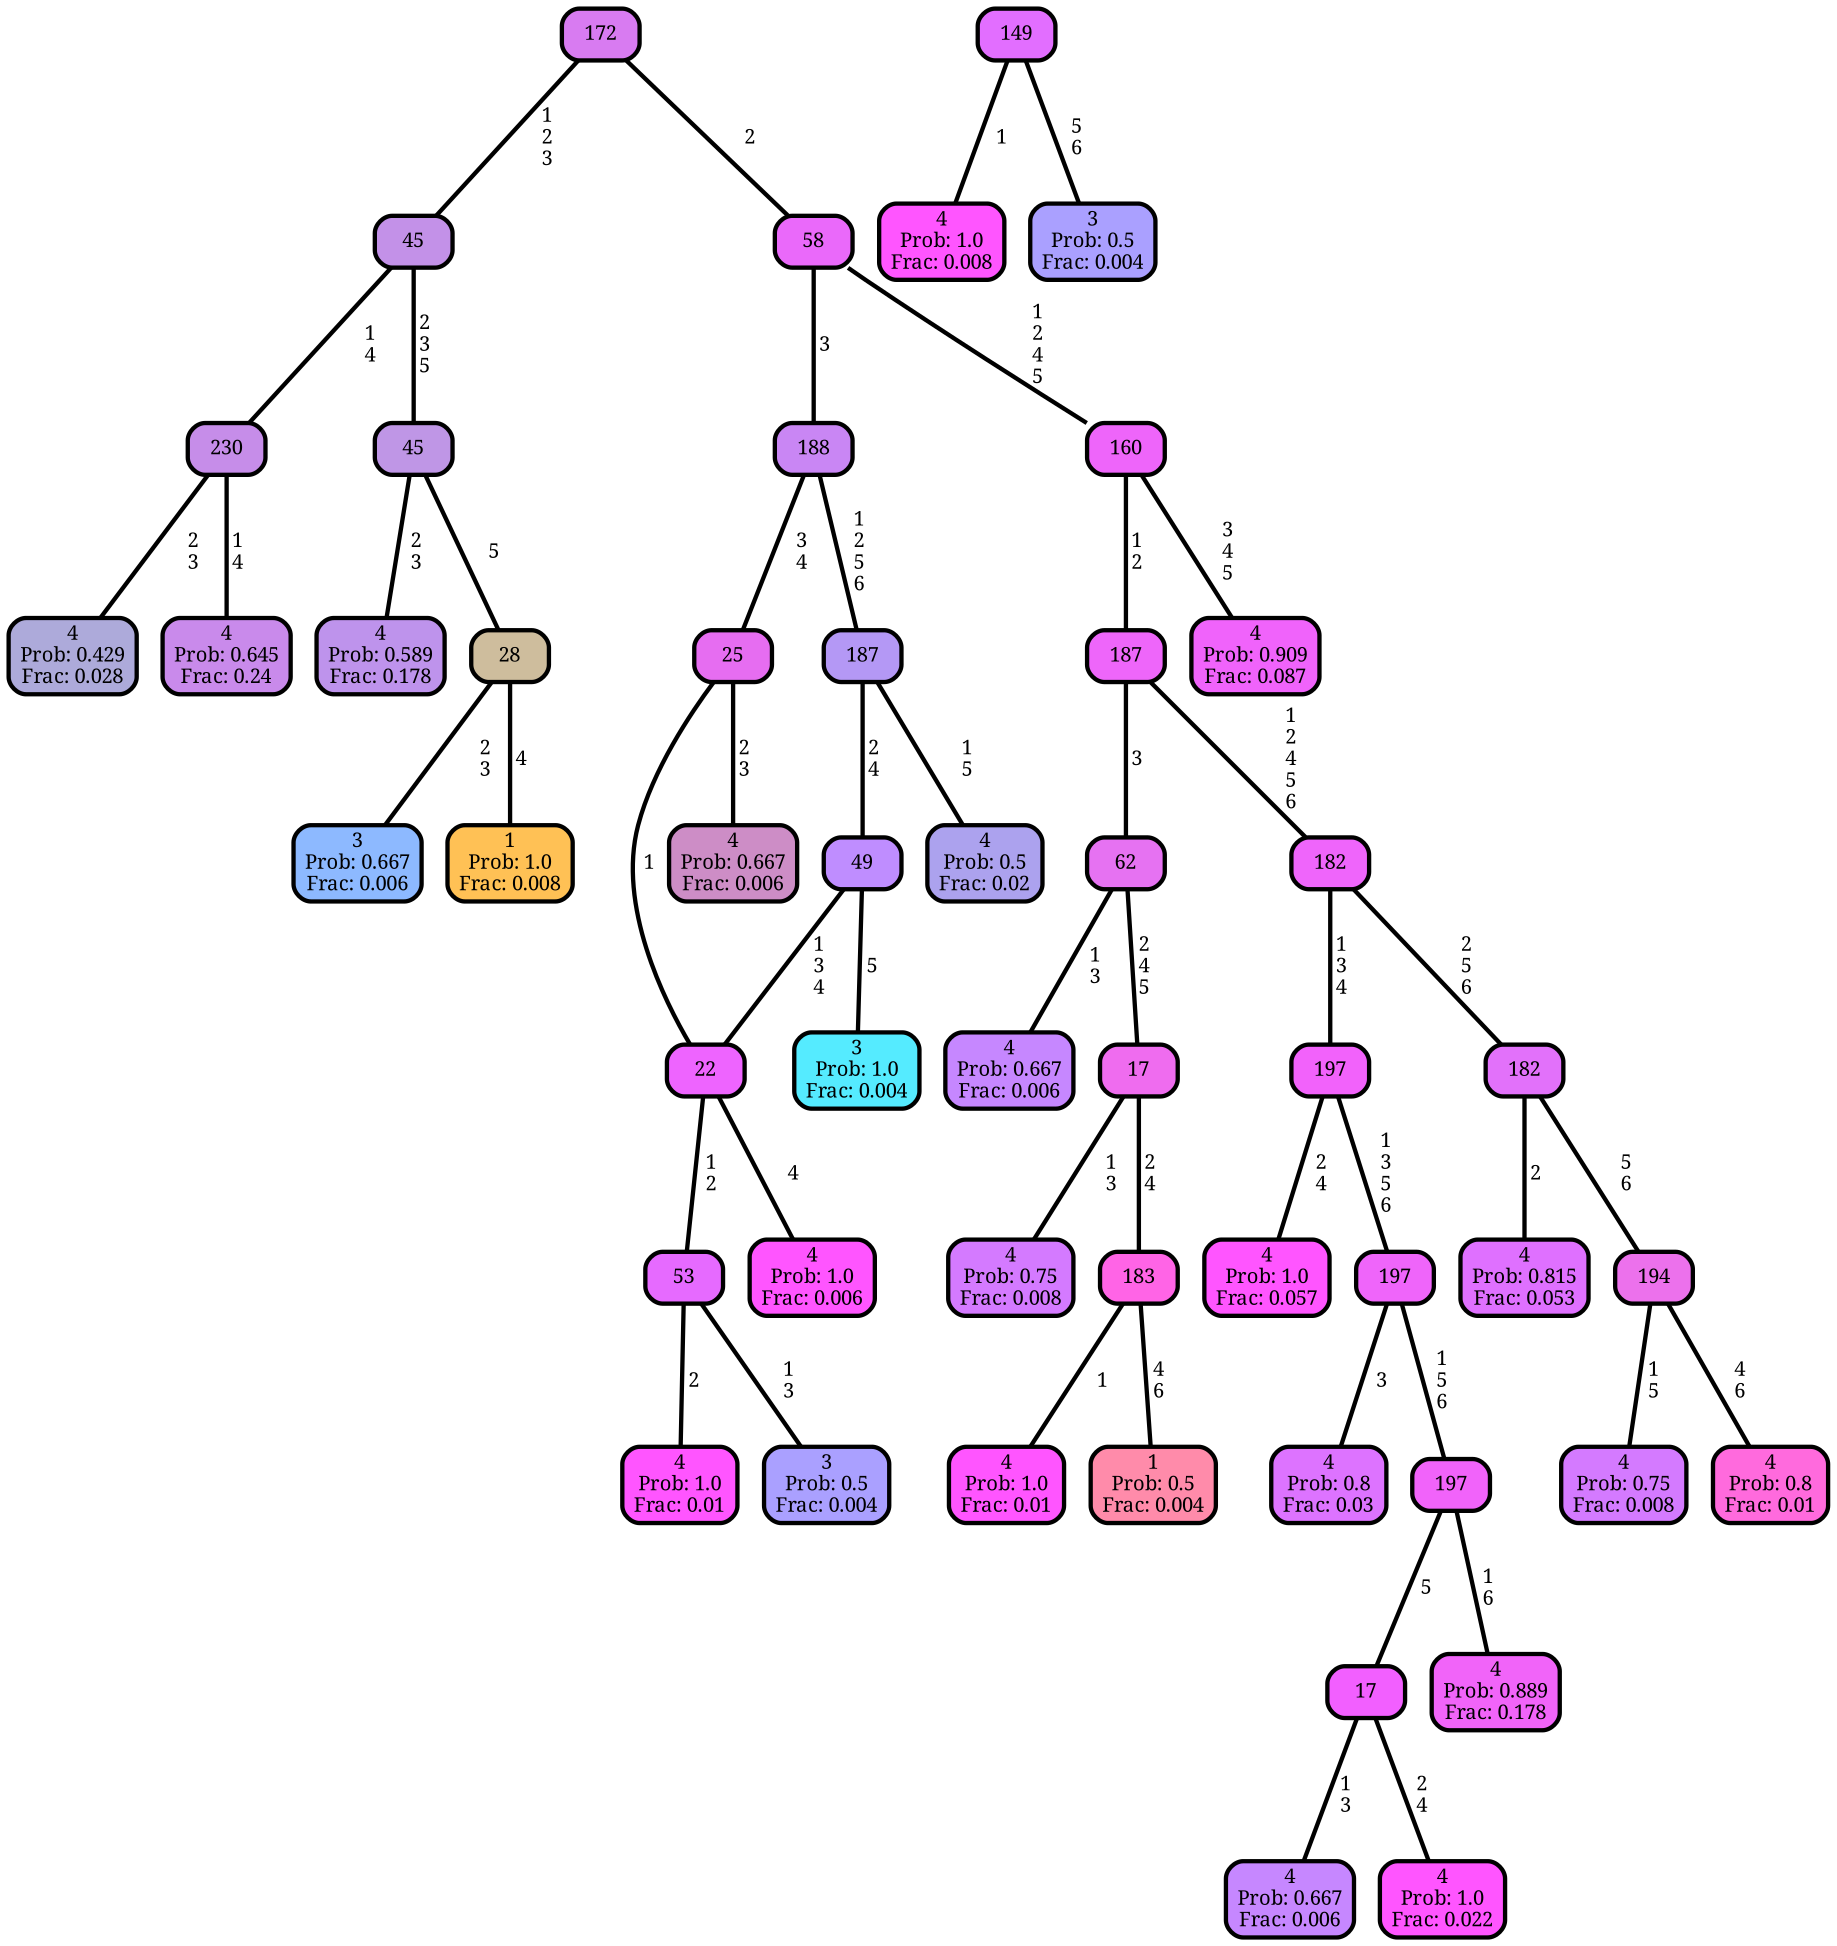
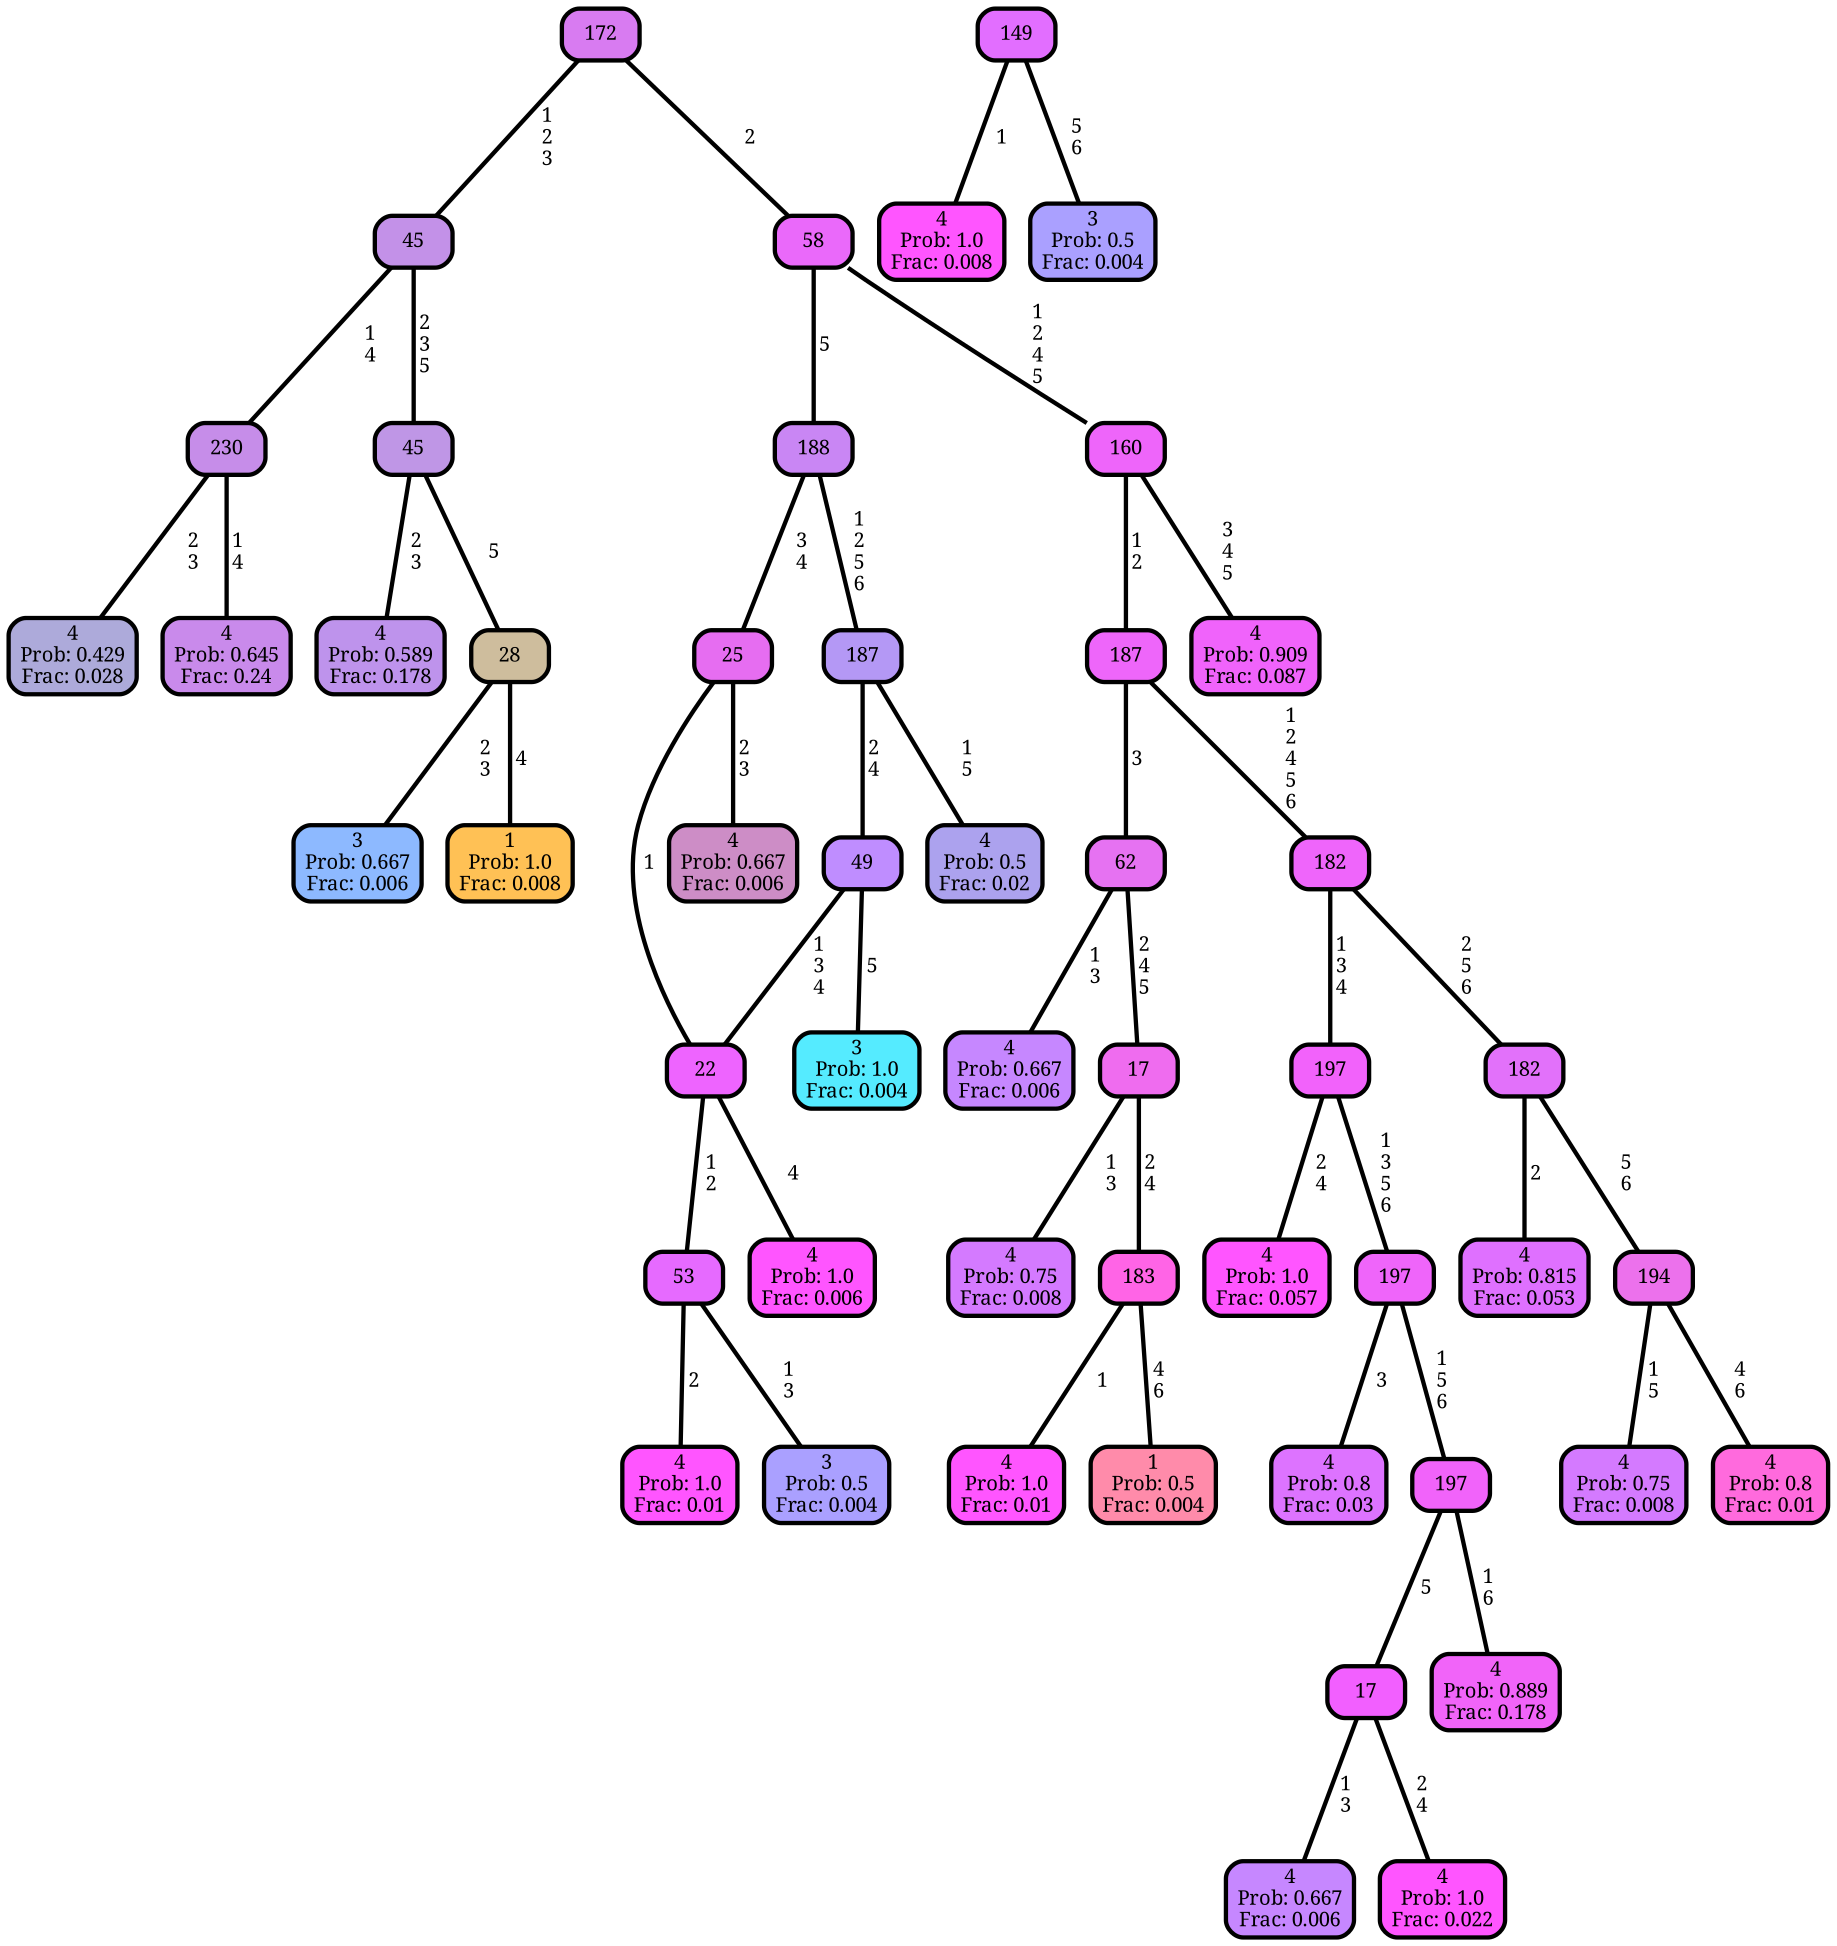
edge "58" -- "188": label " 3" -> " 5"
